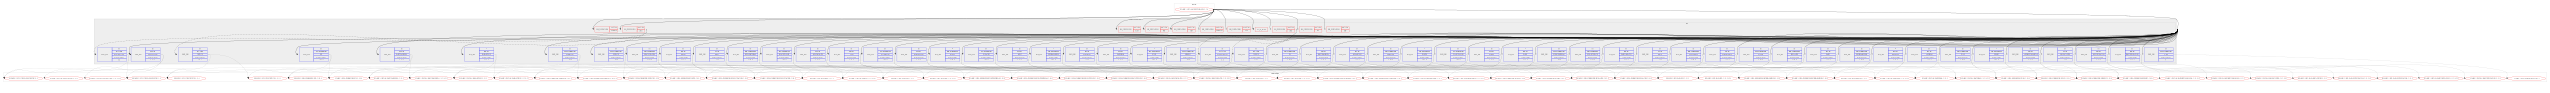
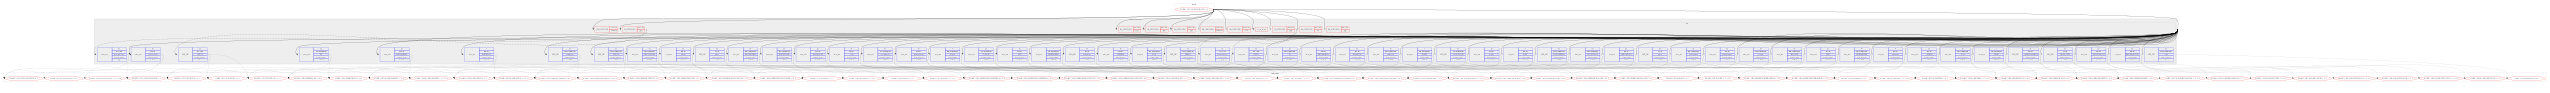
node "portage://sci-libs/indilib-1.9.2": added
